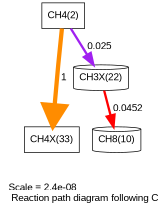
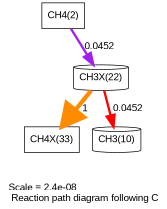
edge "CH4(2)" -> "CH3X(22)": label " 0.025" -> " 0.0452"
edge "CH4(2)" -> "CH4X(33)": now "CH3X(22)" -> "CH4X(33)"
node "CH8(10)": label "CH8(10)" -> "CH3(10)"
